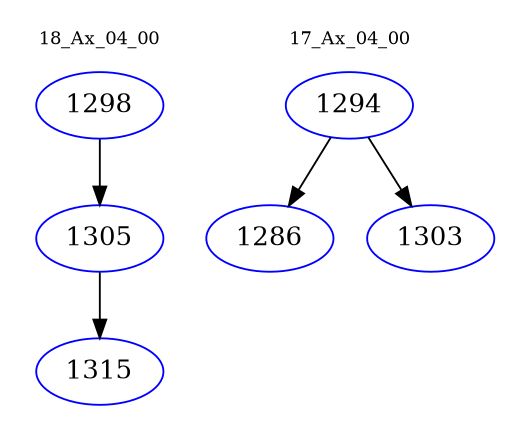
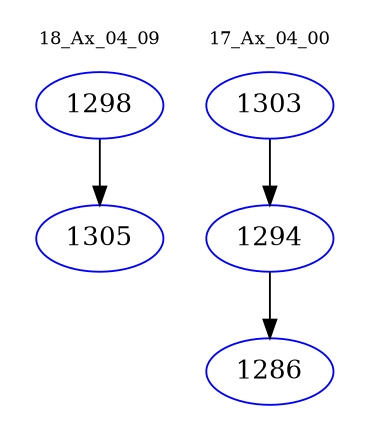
cluster "18_Ax_04_00": label "18_Ax_04_00" -> "18_Ax_04_09"
edge "1294" -> "1303": reversed
node "1315": removed
